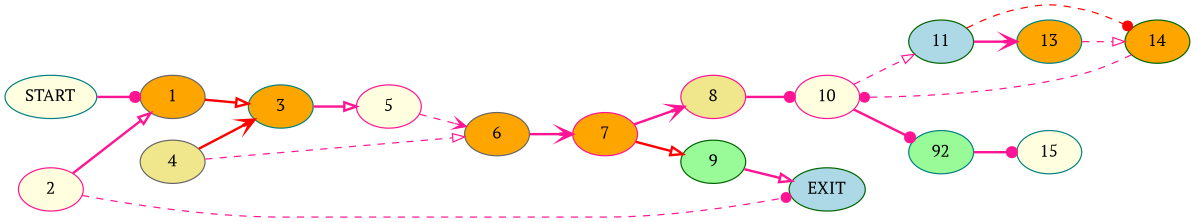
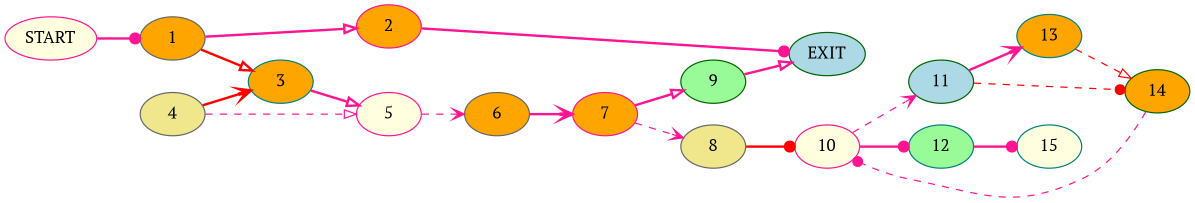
edge "13" -> "14": color deeppink -> red
edge "10" -> "11": arrowhead onormal -> vee
node "START": color teal -> deeppink
node "8": color deeppink -> gray40
edge "8" -> "10": color deeppink -> red
edge "7" -> "8": style bold -> dashed
edge "7" -> "9": color red -> deeppink
edge "2" -> "1": reversed
edge "4" -> "6": now "4" -> "5"
node "92": label "92" -> "12"
node "2": fillcolor lightyellow -> orange
edge "2" -> "EXIT": style dashed -> bold
